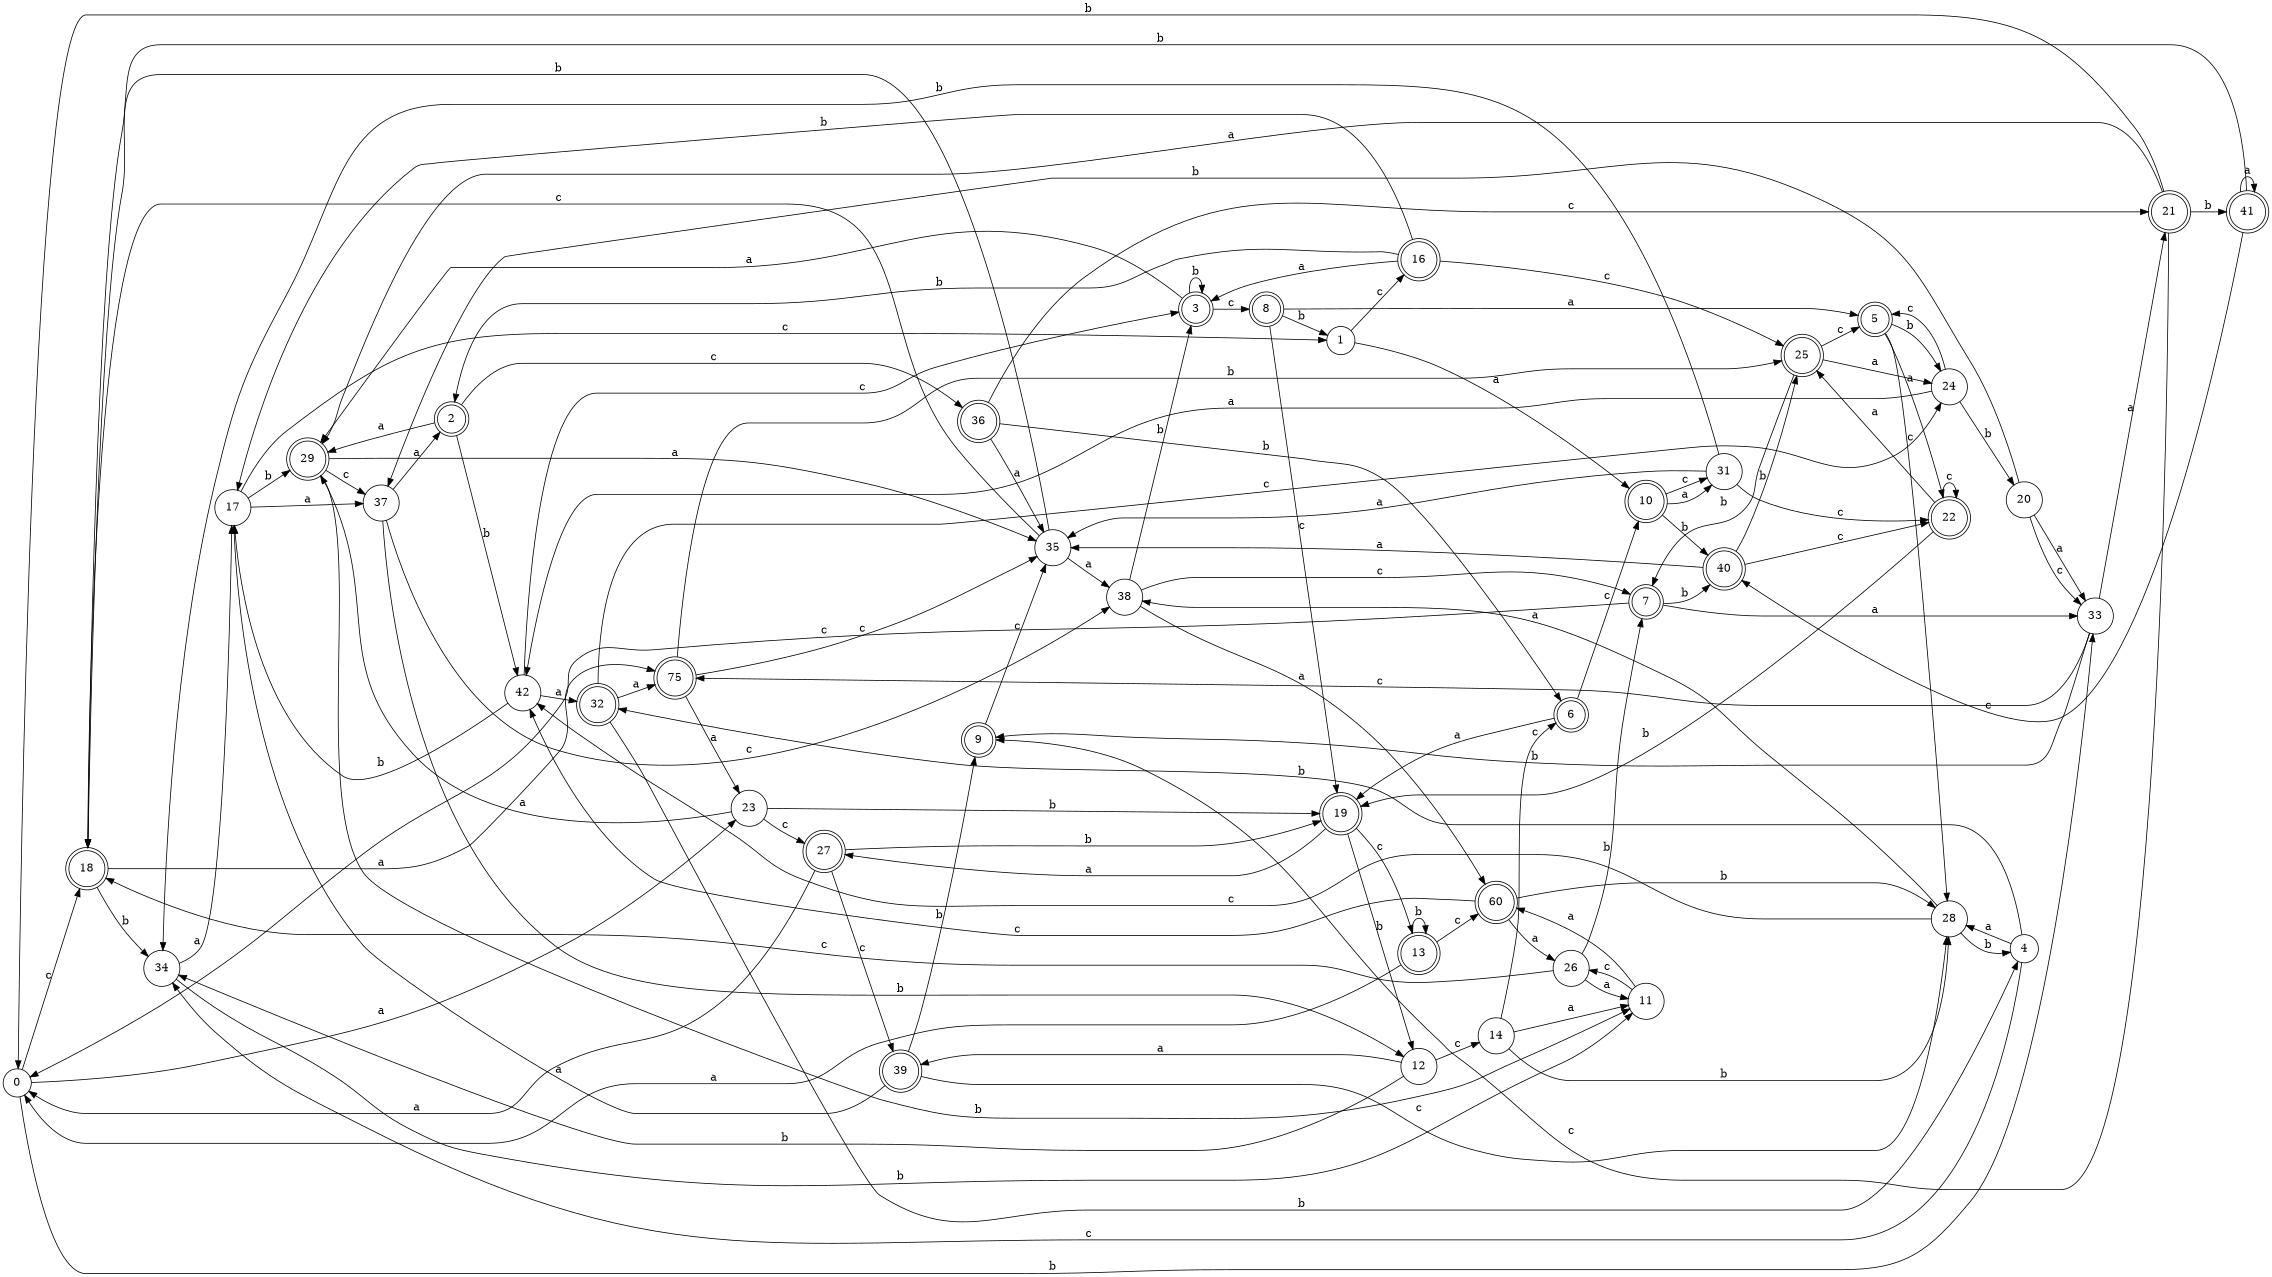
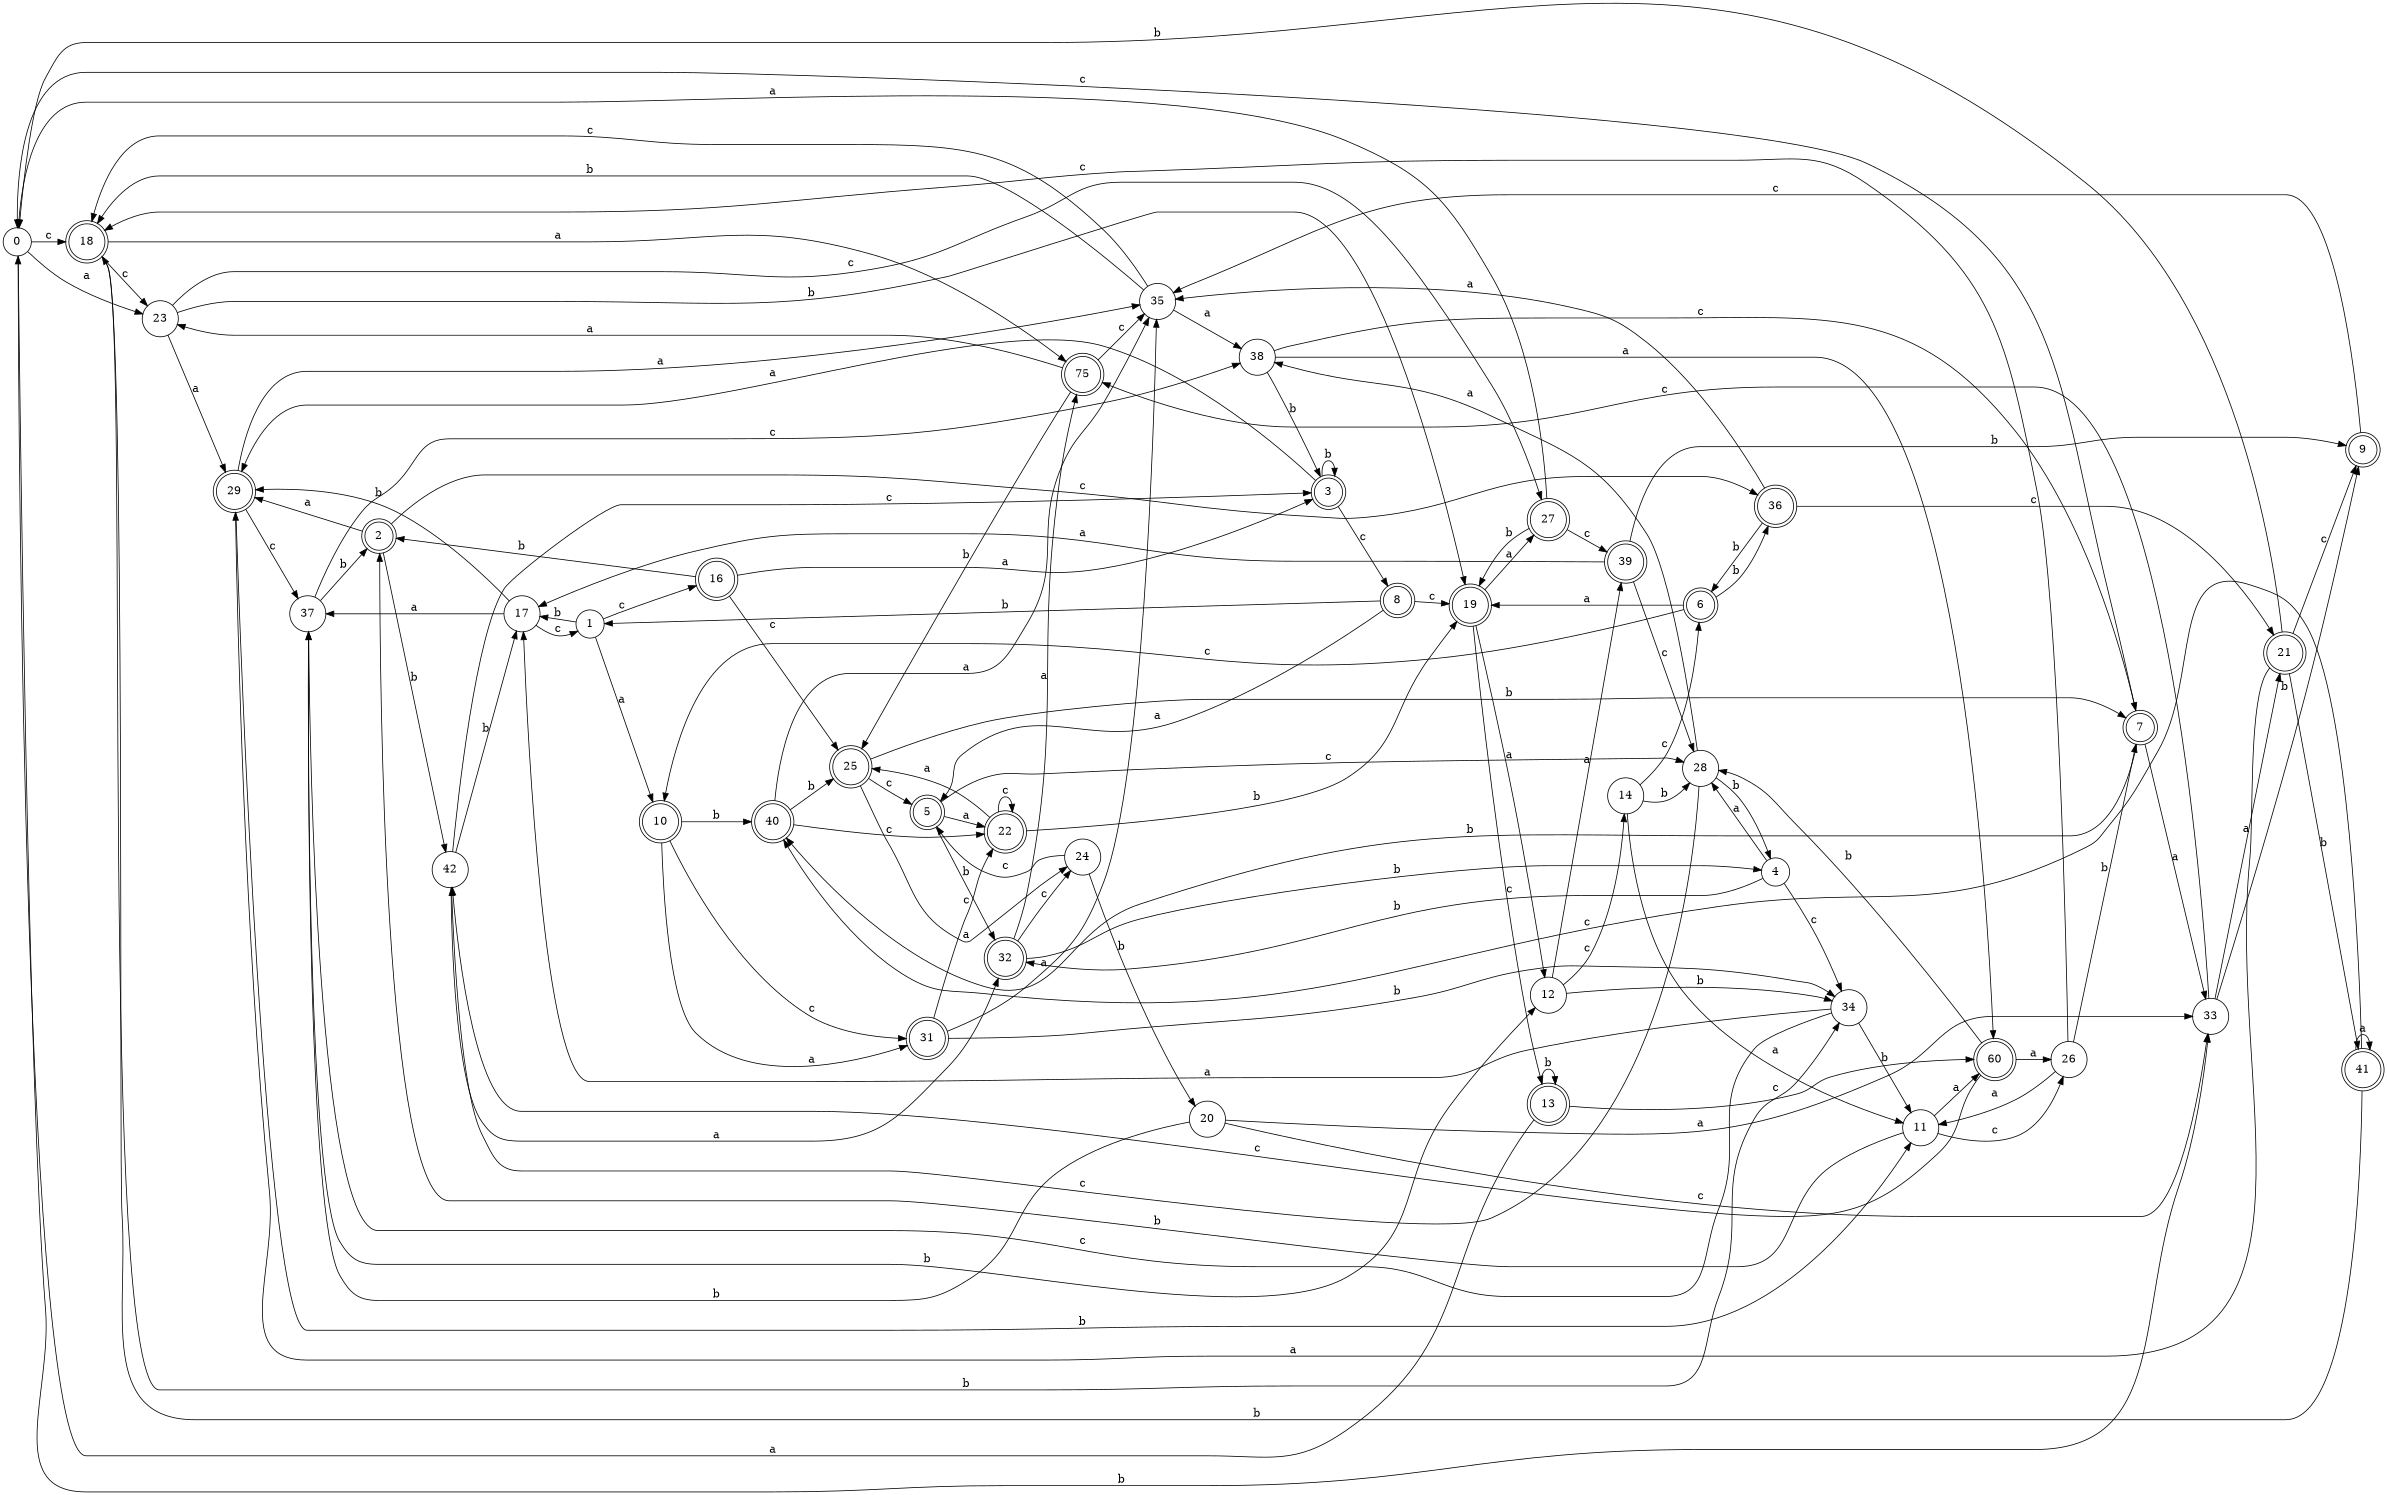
edge "16" -> "17": now "1" -> "17"
edge "18" -> "23": added, label "c"
edge "5" -> "24": now "5" -> "32"
edge "24" -> "42": removed, label "a"
edge "37" -> "2": label "a" -> "b"
node "31": shape circle -> doublecircle
edge "6" -> "36": added, label "b"
edge "19" -> "12": label "b" -> "a"
edge "11" -> "2": added, label "b"
edge "34" -> "37": added, label "c"
